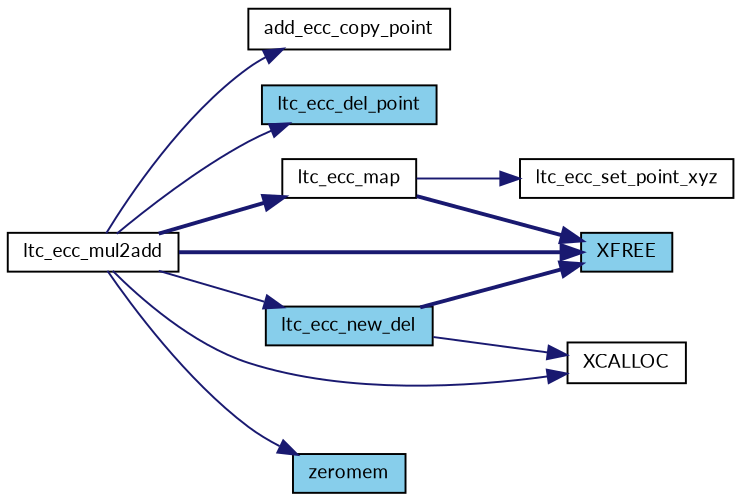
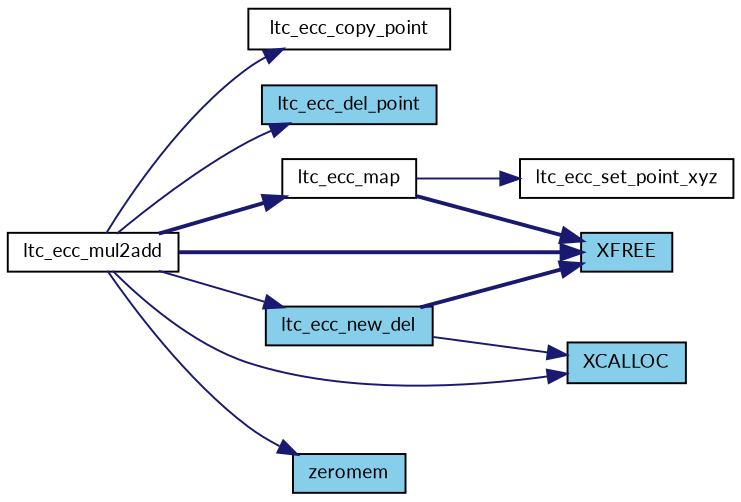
node "add_ecc_copy_point": label "add_ecc_copy_point" -> "ltc_ecc_copy_point"
node "XCALLOC": fillcolor white -> skyblue
